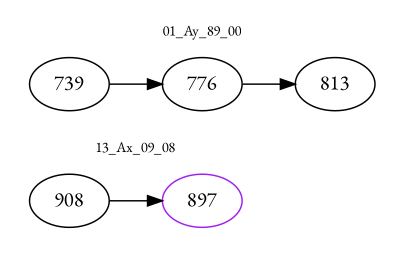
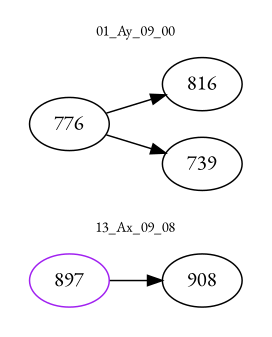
cluster "01_Ay_89_00": label "01_Ay_89_00" -> "01_Ay_09_00"
edge "739" -> "776": reversed
node "813": label "813" -> "816"
edge "908" -> "897": reversed
